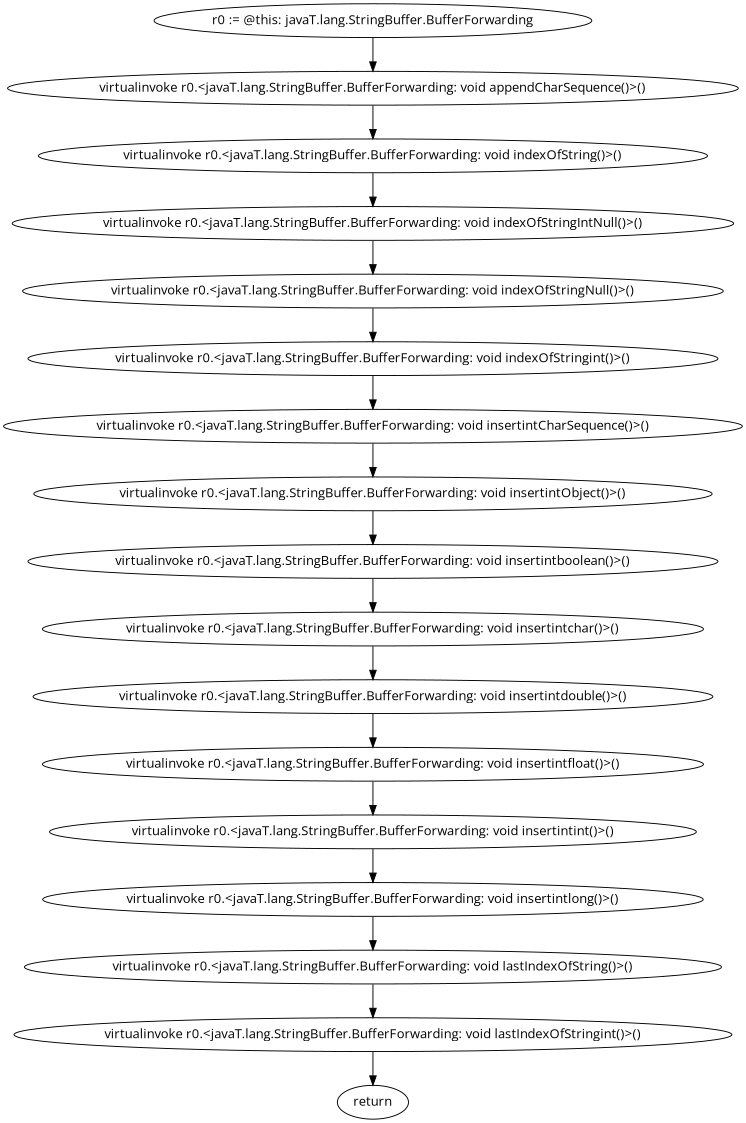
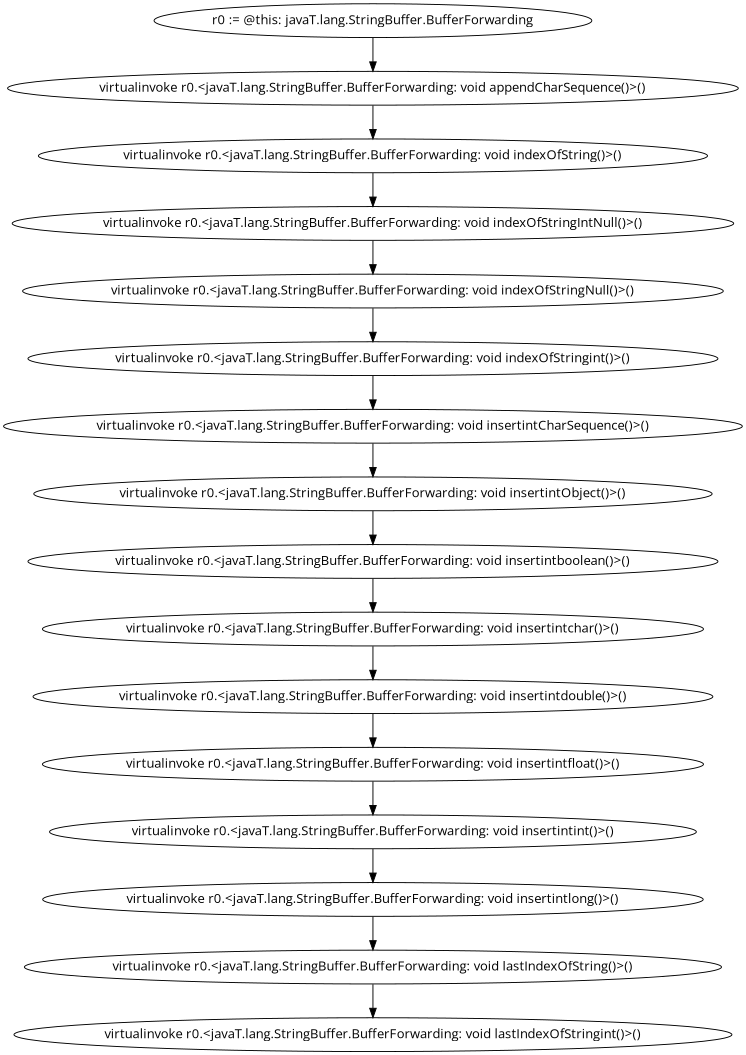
node "return": removed
